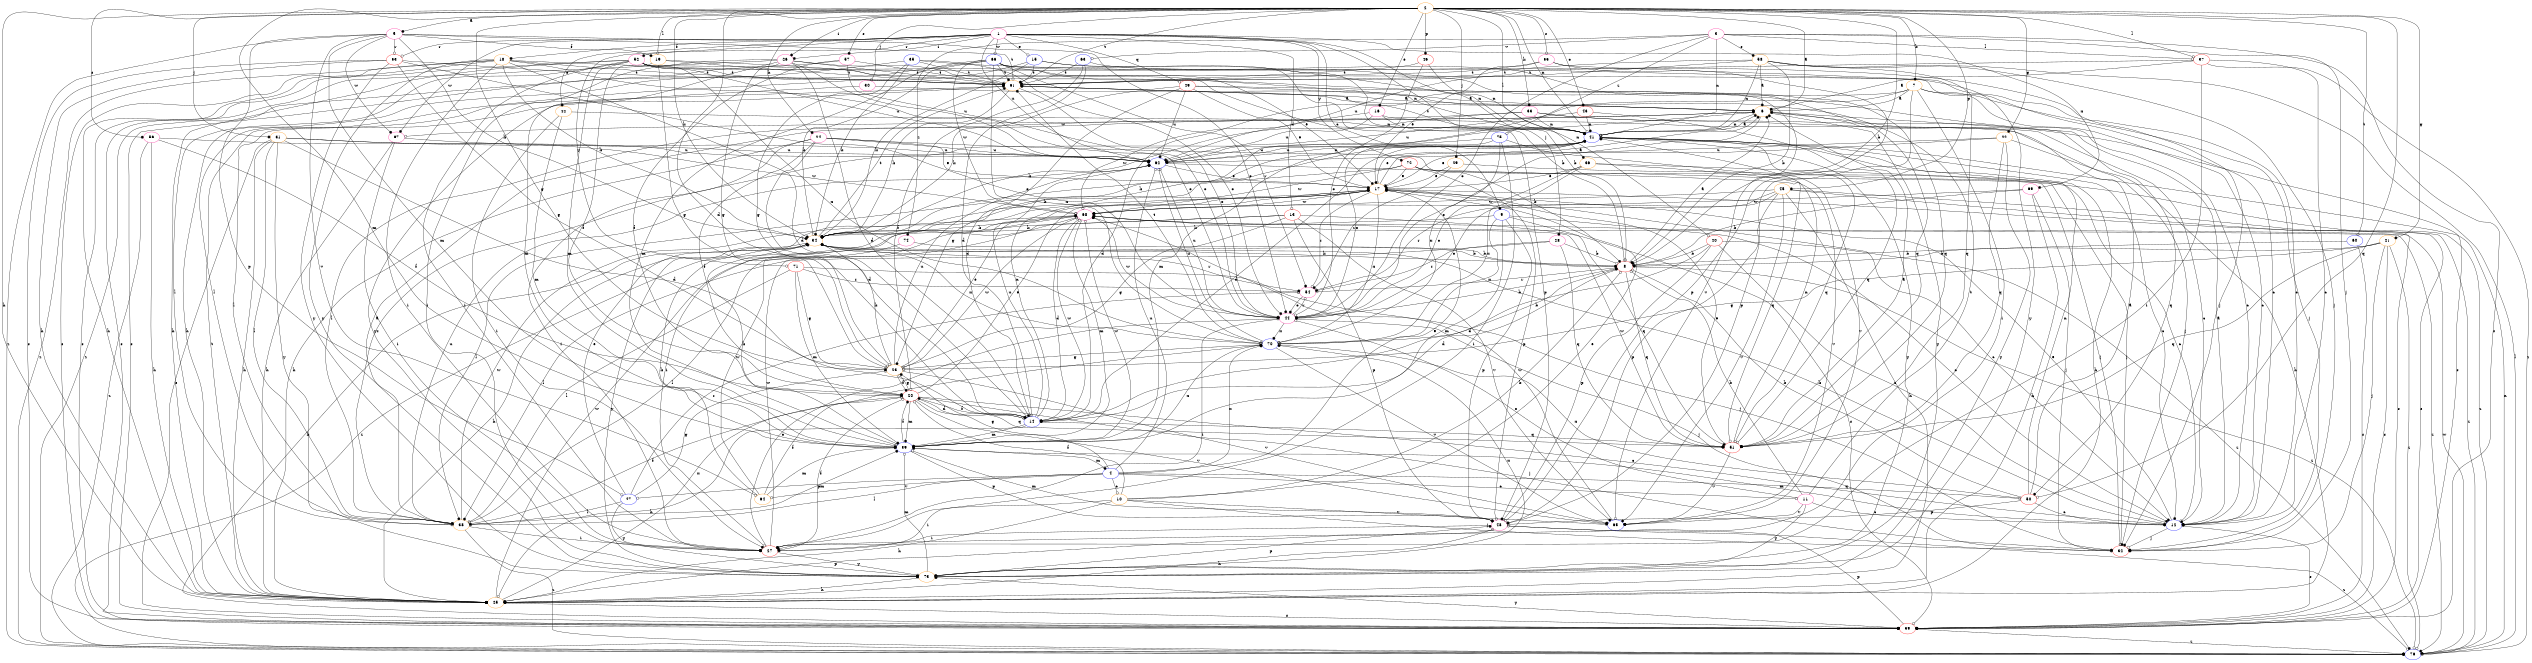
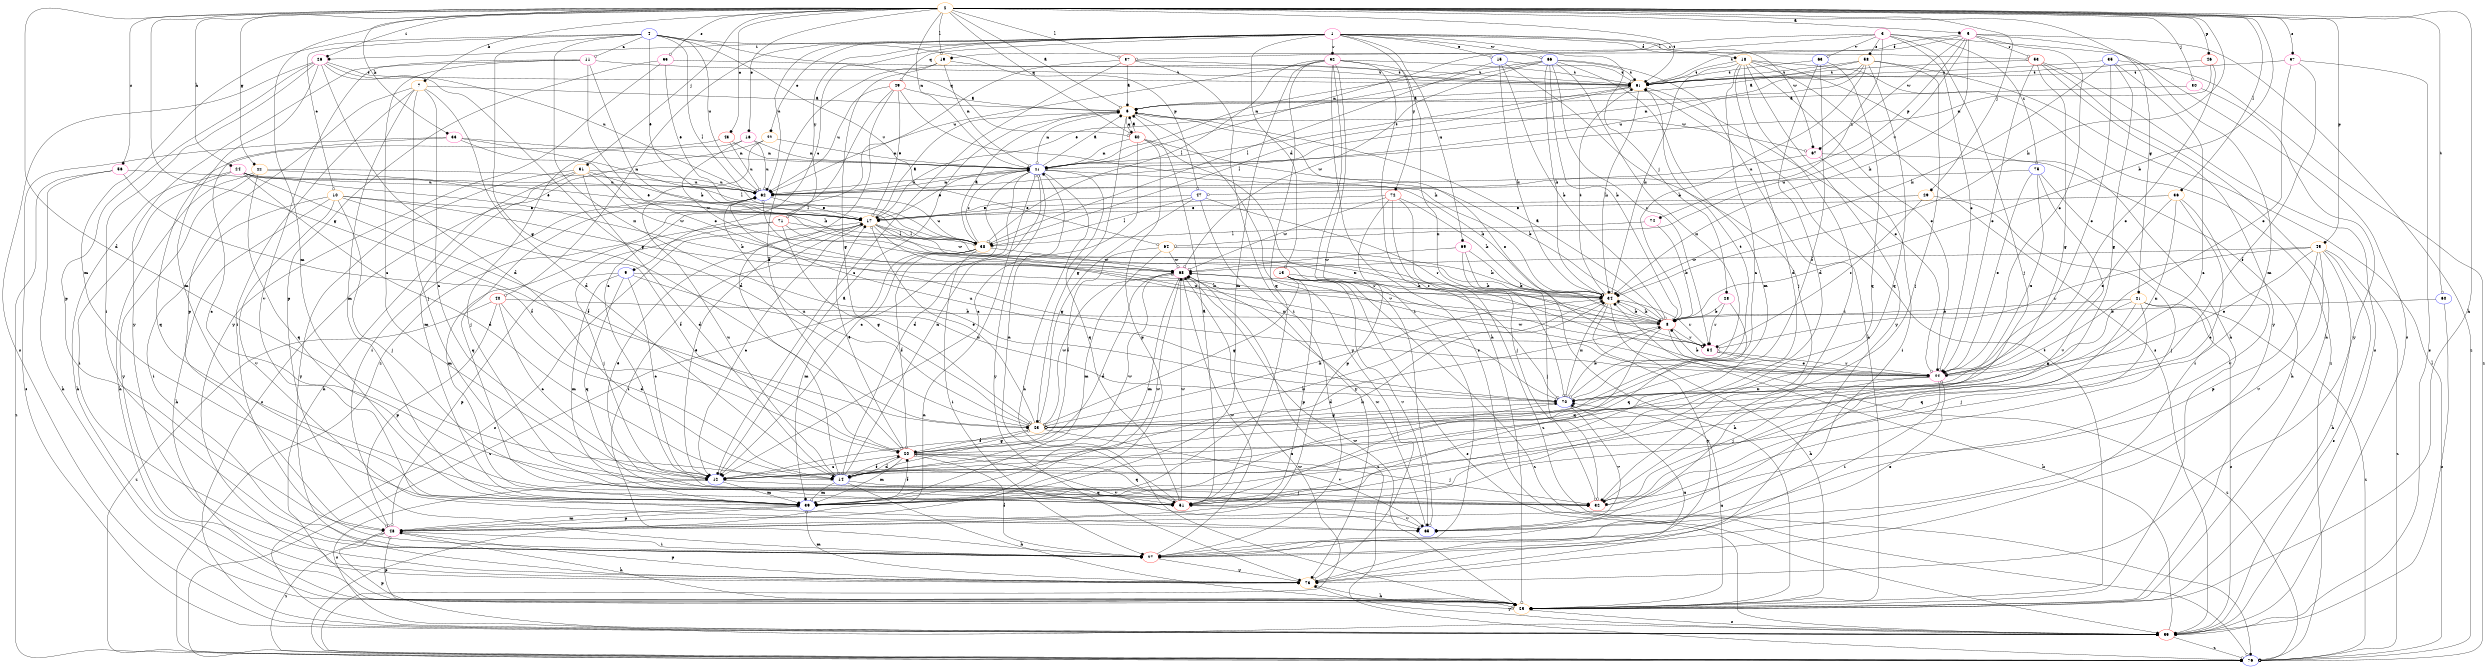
edge "28" -> "38": removed, label "l"
edge "39" -> "4": reversed
